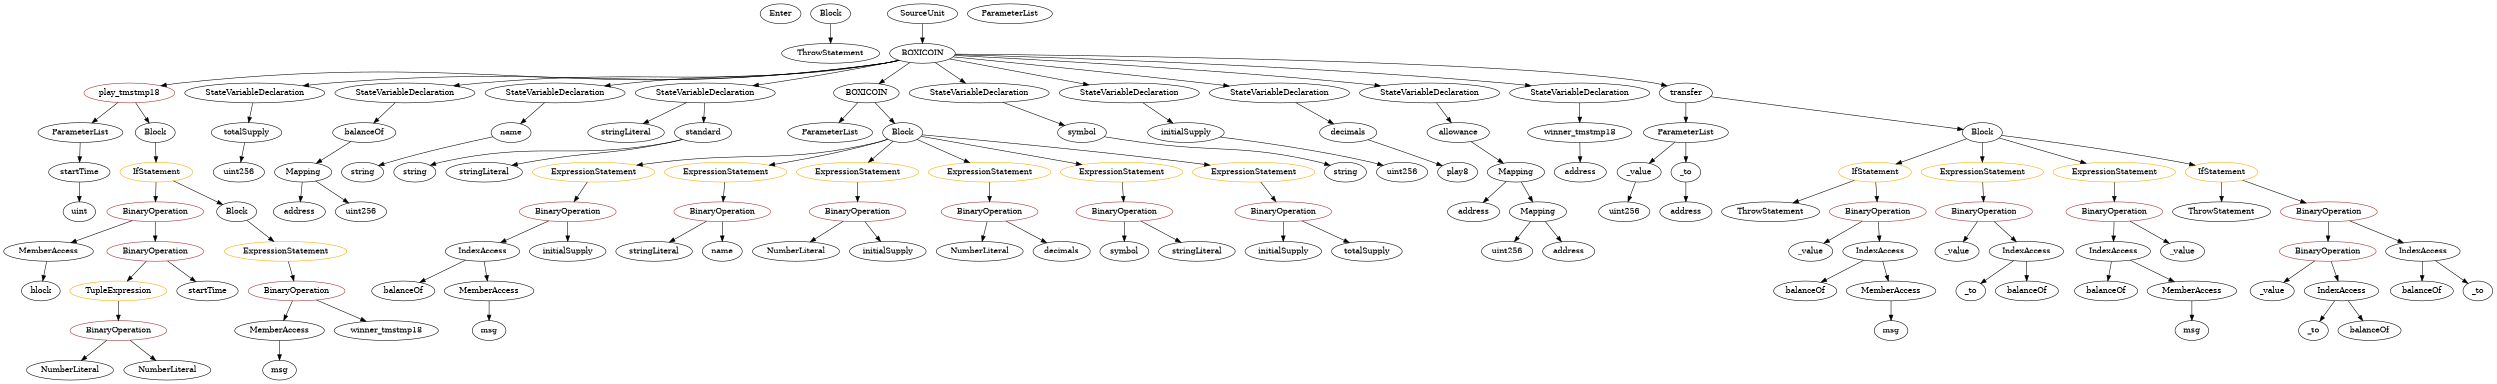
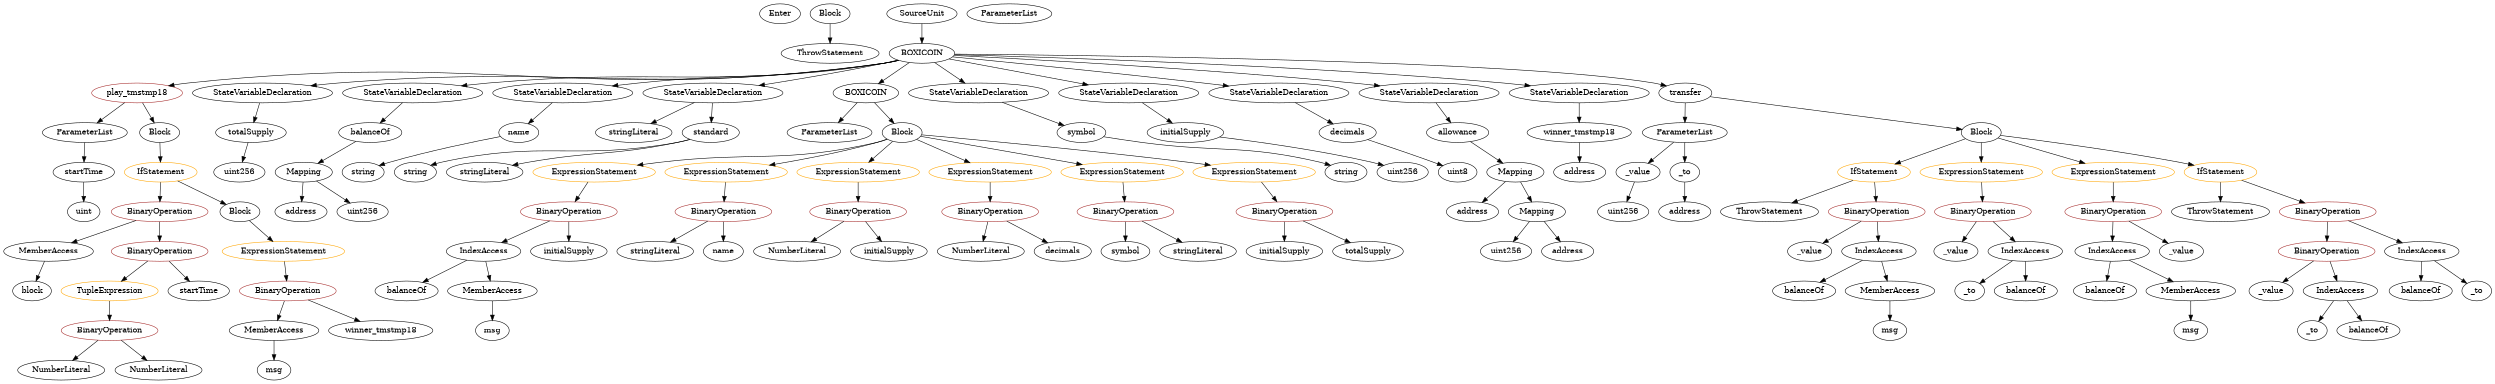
node "play8": label "play8" -> "uint8"
